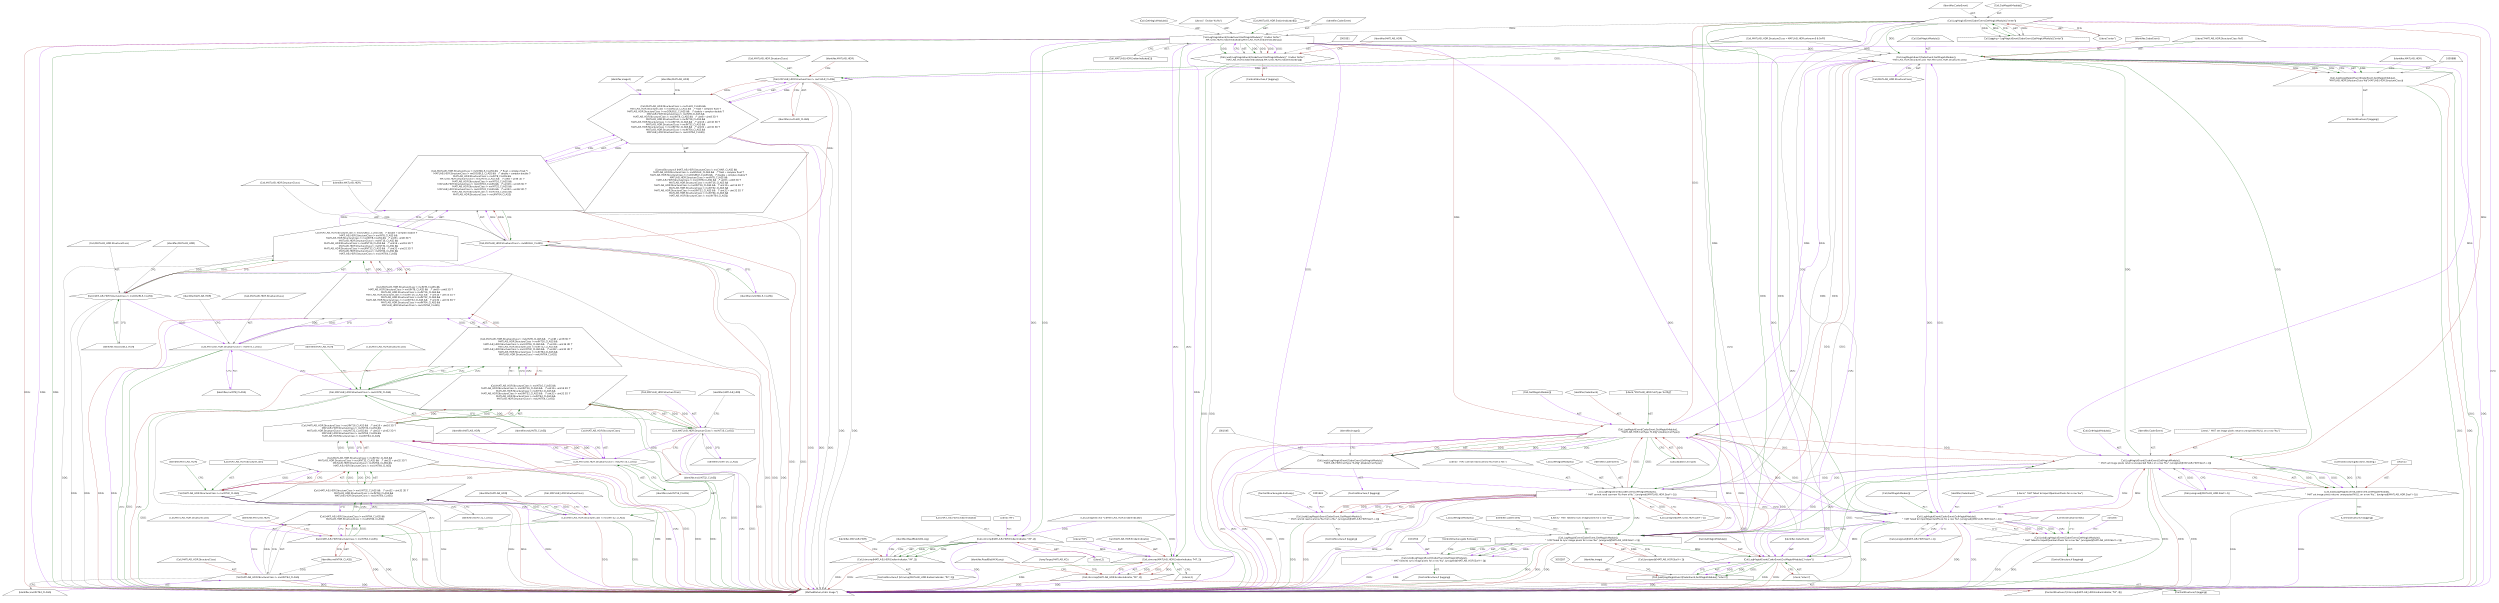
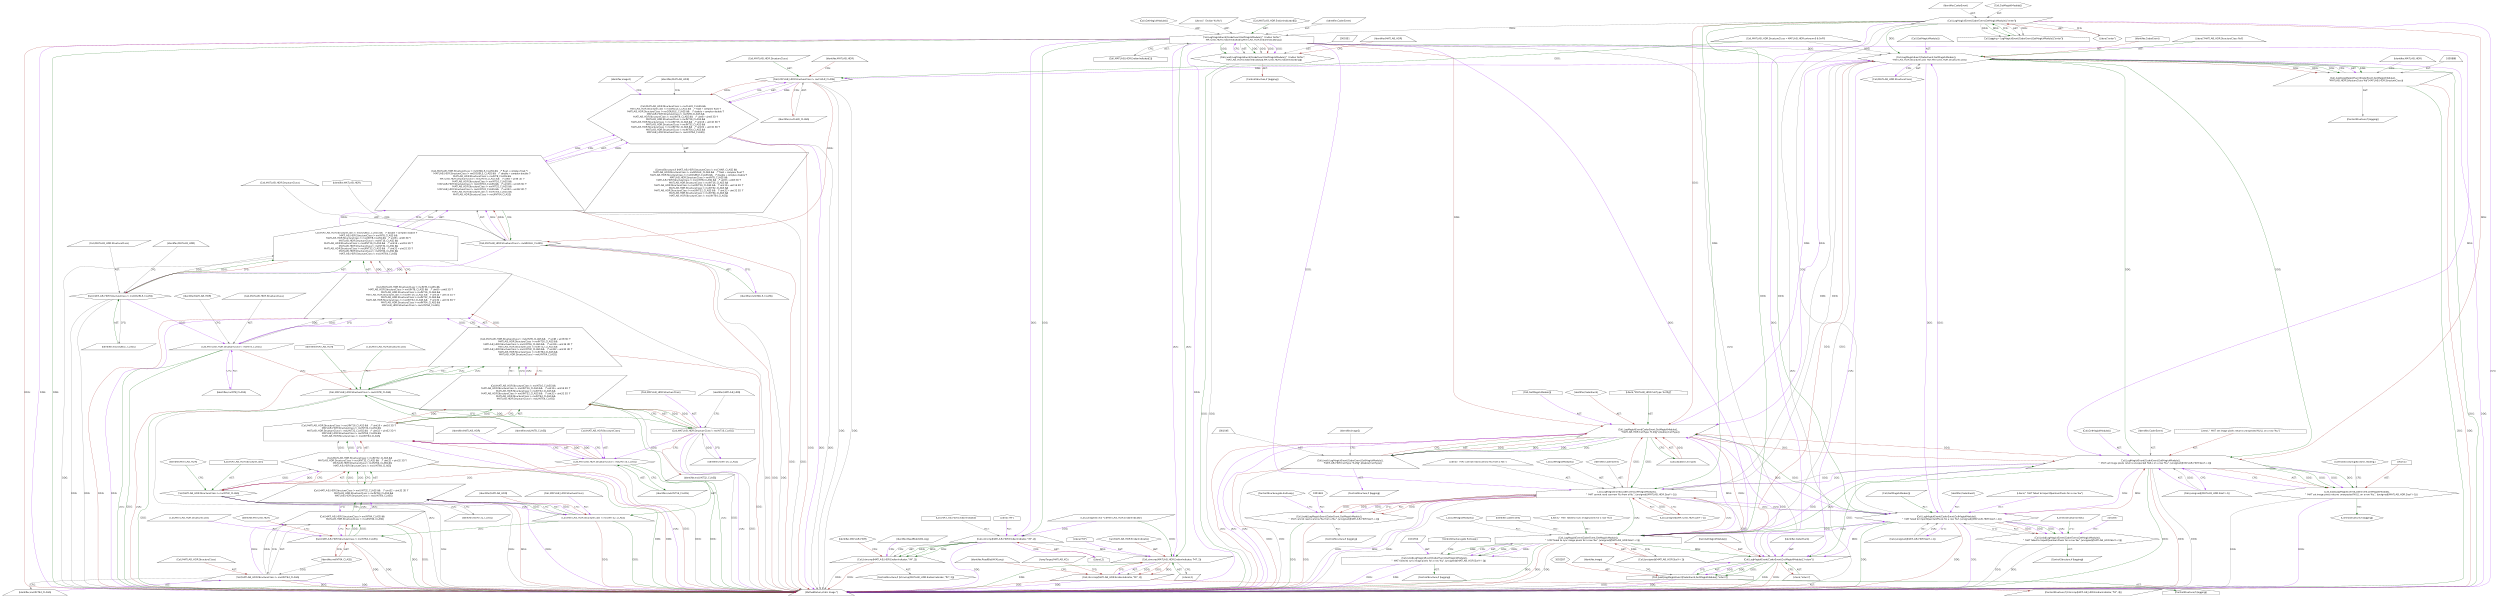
node "(Identifier,mxDOUBLE_HDR)": label "(Identifier,mxDOUBLE_HDR)" -> "(Identifier,mxDOUBLE_CLASS)"
edge "(Call,MATLAB_HDR.StructureClass != mxINT8_CLASS)" -> "(Call,MATLAB_HDR.StructureClass != mxUINT8_CLASS)": color purple -> brown
